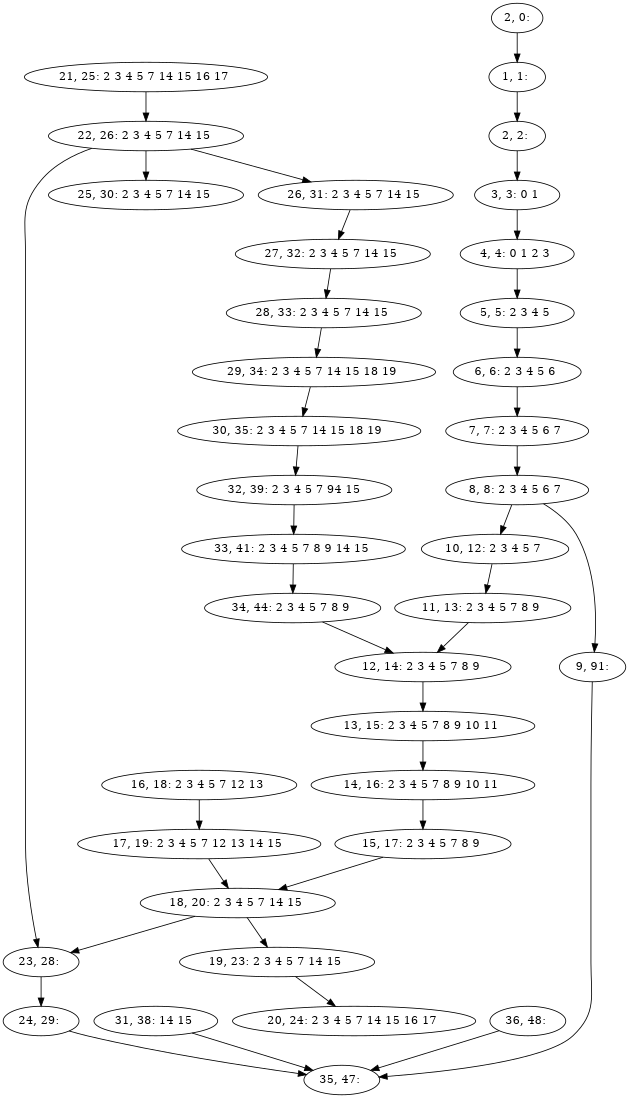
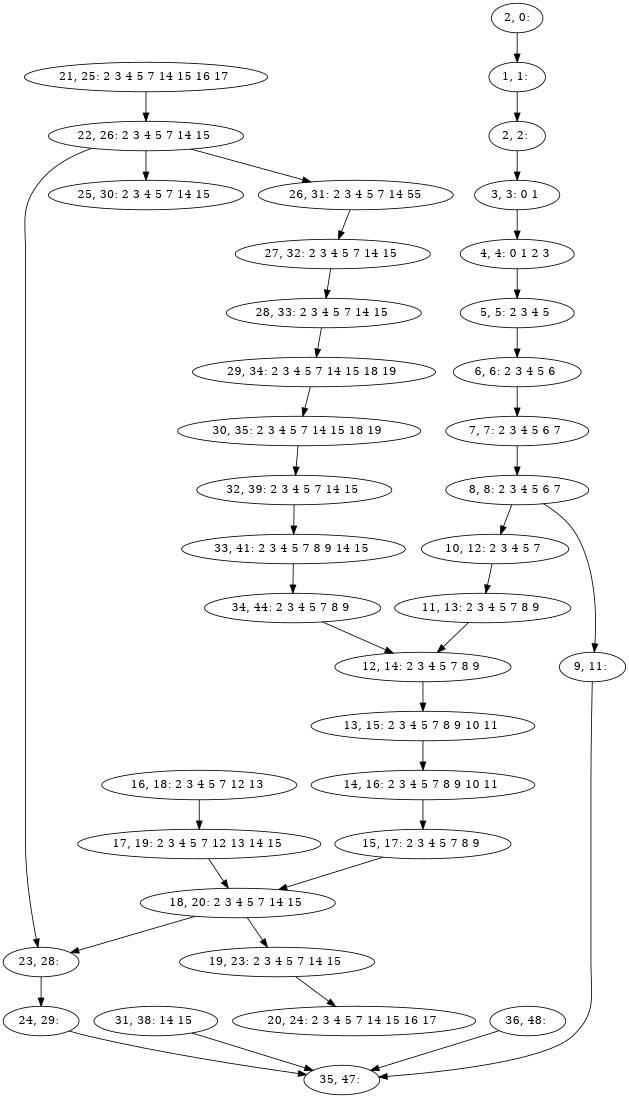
node "26, 31: 2 3 4 5 7 14 15": label "26, 31: 2 3 4 5 7 14 15" -> "26, 31: 2 3 4 5 7 14 55"
node "32, 39: 2 3 4 5 7 94 15": label "32, 39: 2 3 4 5 7 94 15" -> "32, 39: 2 3 4 5 7 14 15"
node "9, 91:": label "9, 91:" -> "9, 11:"
